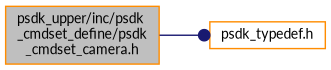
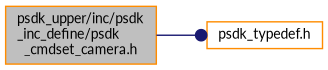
node "psdk_upper/inc/psdk _cmdset_define/psdk _cmdset_camera.h": label "psdk_upper/inc/psdk _cmdset_define/psdk _cmdset_camera.h" -> "psdk_upper/inc/psdk _inc_define/psdk _cmdset_camera.h"
